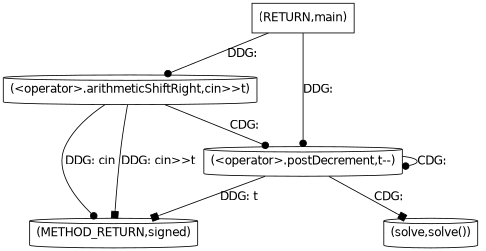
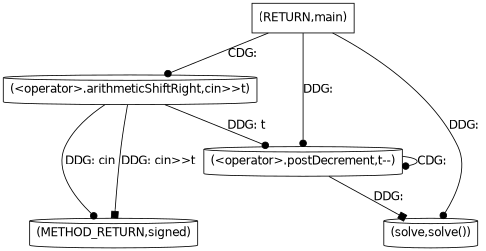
edge "(RETURN,main)" -> "(<operator>.arithmeticShiftRight,cin>>t)": label "DDG: " -> "CDG: "
edge "(RETURN,main)" -> "(solve,solve())": added, label "DDG:"
edge "(<operator>.arithmeticShiftRight,cin>>t)" -> "(<operator>.postDecrement,t--)": label "CDG: " -> "DDG: t"
edge "(<operator>.postDecrement,t--)" -> "(METHOD_RETURN,signed)": removed, label "DDG: t"
edge "(<operator>.postDecrement,t--)" -> "(solve,solve())": label "CDG: " -> "DDG: "
